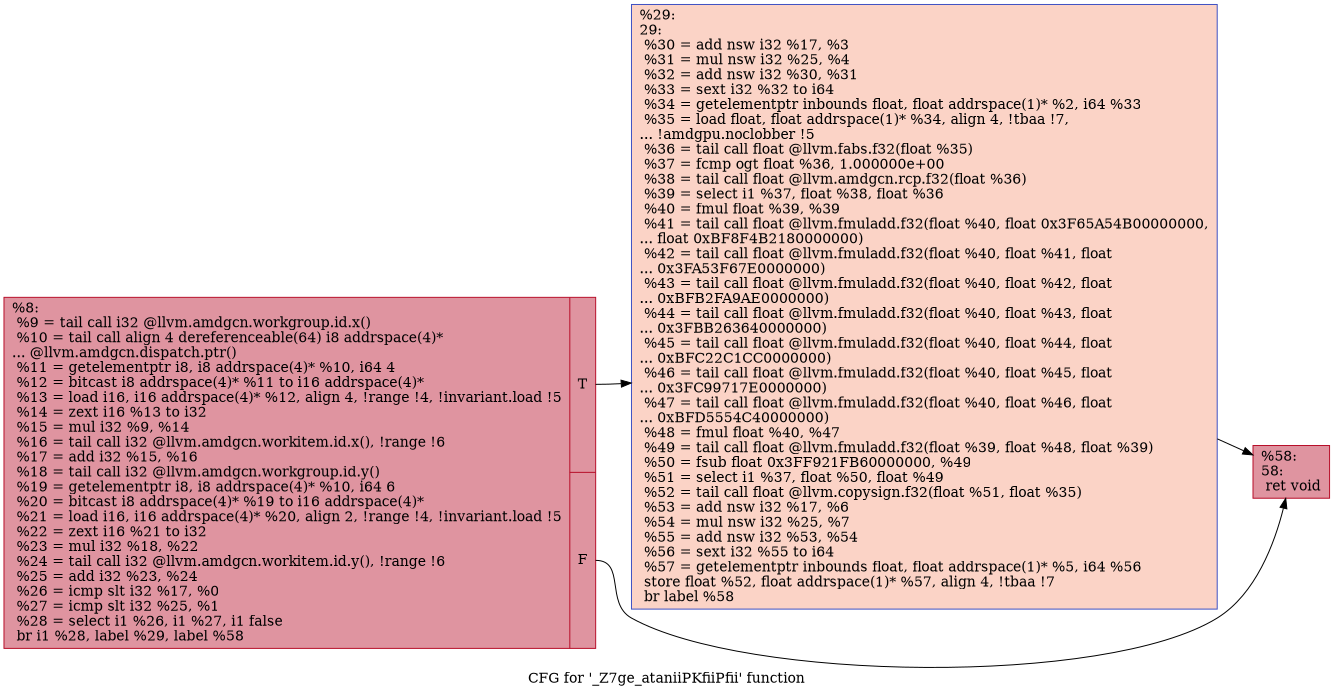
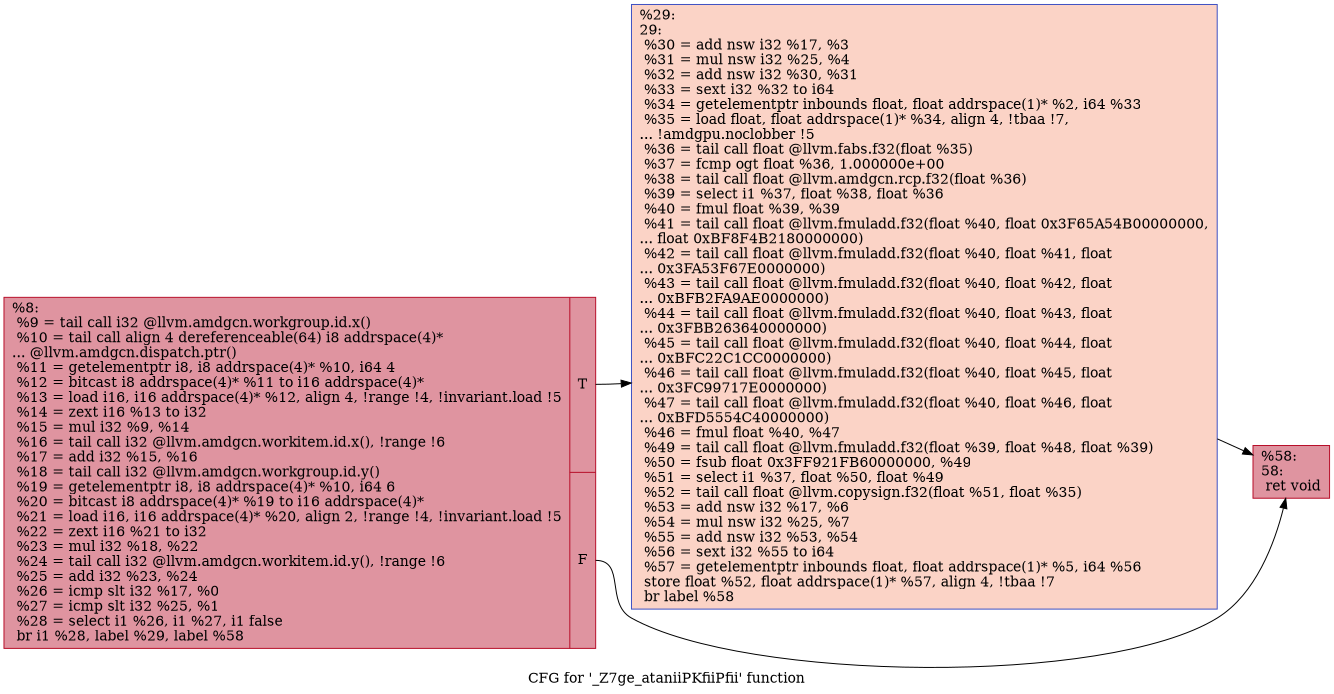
node "%29:": text "%48 = fmul float %40, %47" -> "%46 = fmul float %40, %47"
